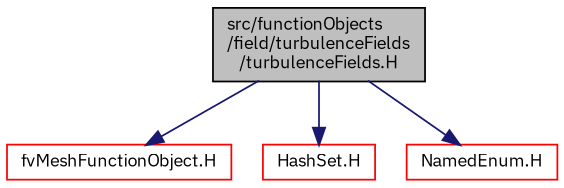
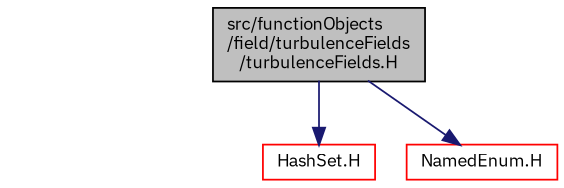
node "fvMeshFunctionObject.H": removed
